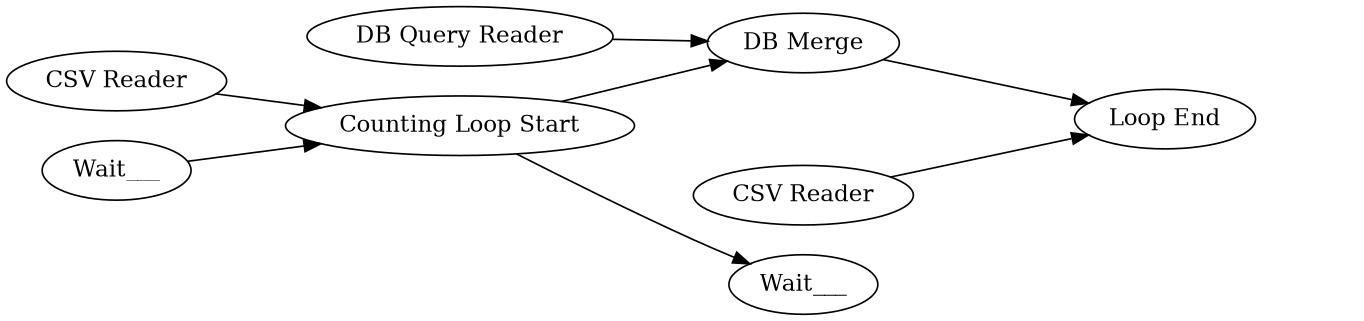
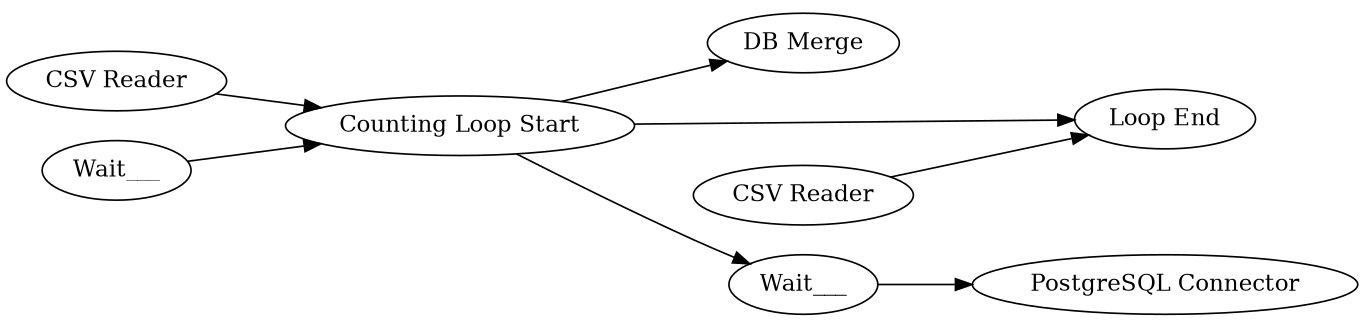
node "DB Query Reader": removed
edge "DB Merge" -> "Loop End": now "Counting Loop Start" -> "Loop End"
node "PostgreSQL Connector": added
